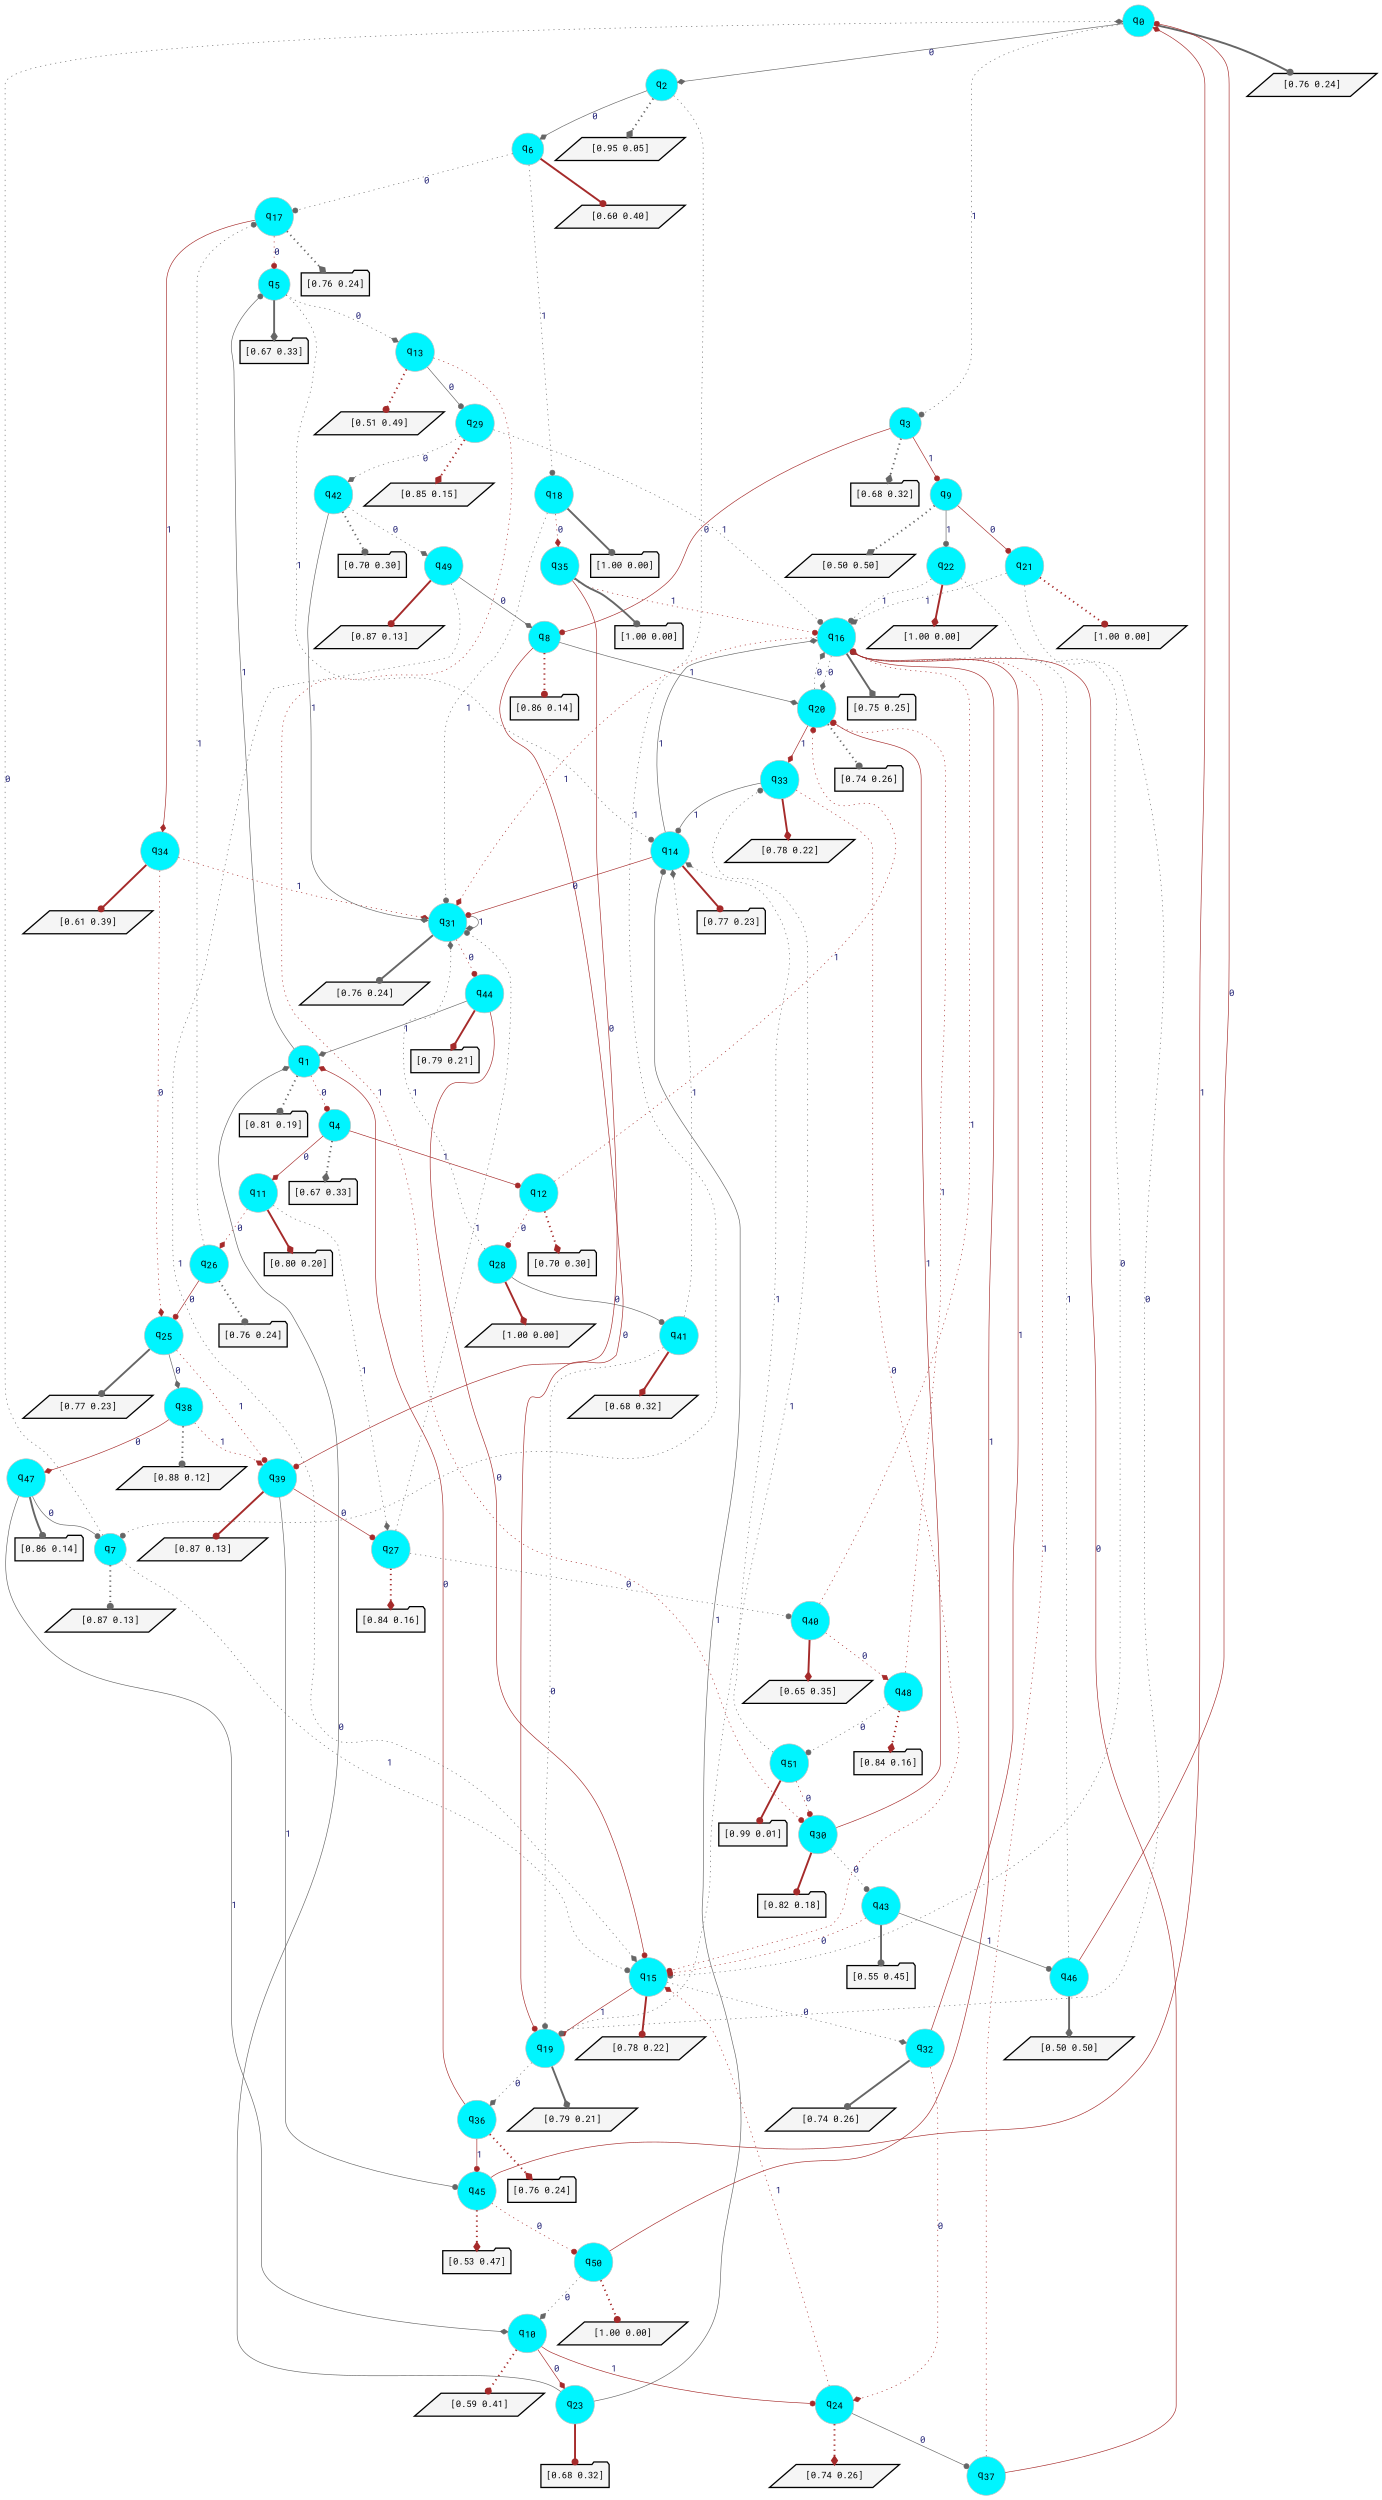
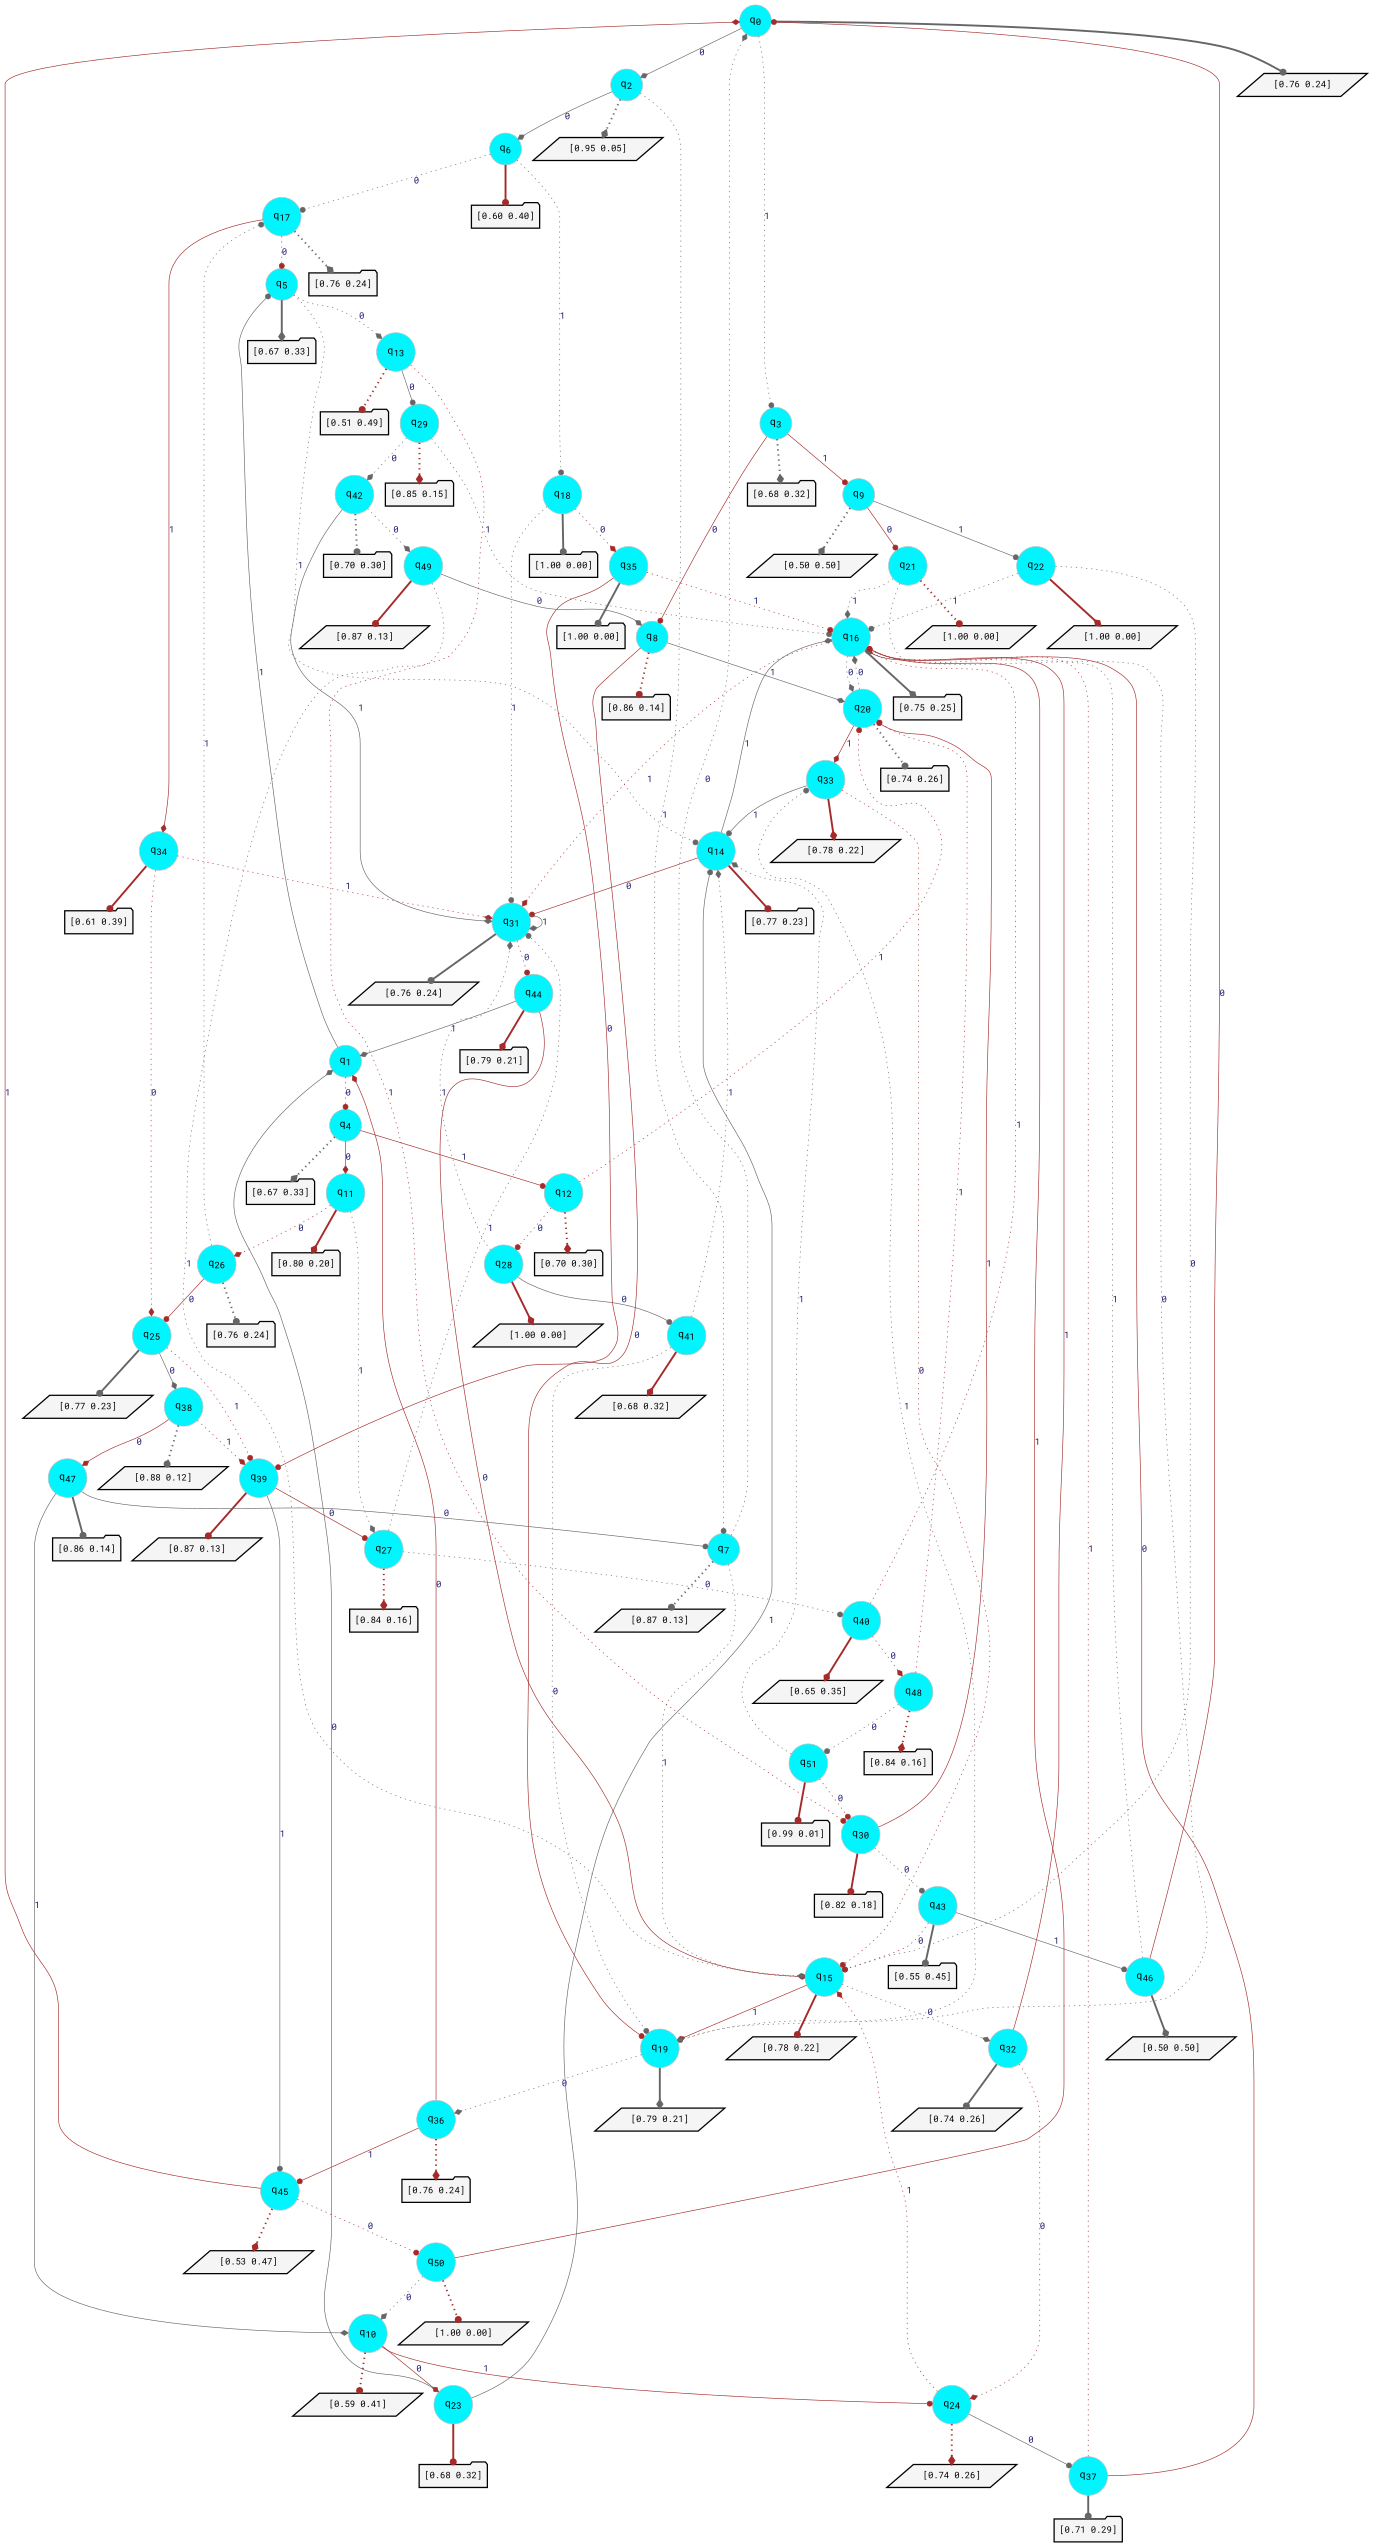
node "[0.60 0.40]": shape parallelogram -> folder
node "[0.51 0.49]": shape parallelogram -> folder
node "[0.85 0.15]": shape parallelogram -> folder
node "[0.61 0.39]": shape parallelogram -> folder
node "[0.81 0.19]": removed
node "[0.53 0.47]": shape folder -> parallelogram
node "[0.71 0.29]": added
